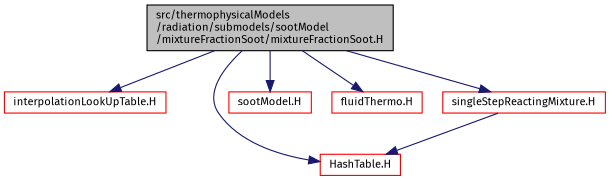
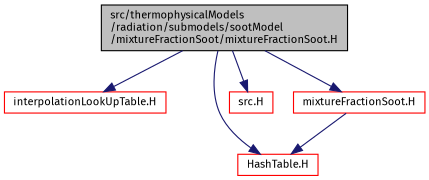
node "sootModel.H": removed
node "fluidThermo.H": label "fluidThermo.H" -> "src.H"
node "singleStepReactingMixture.H": label "singleStepReactingMixture.H" -> "mixtureFractionSoot.H"
